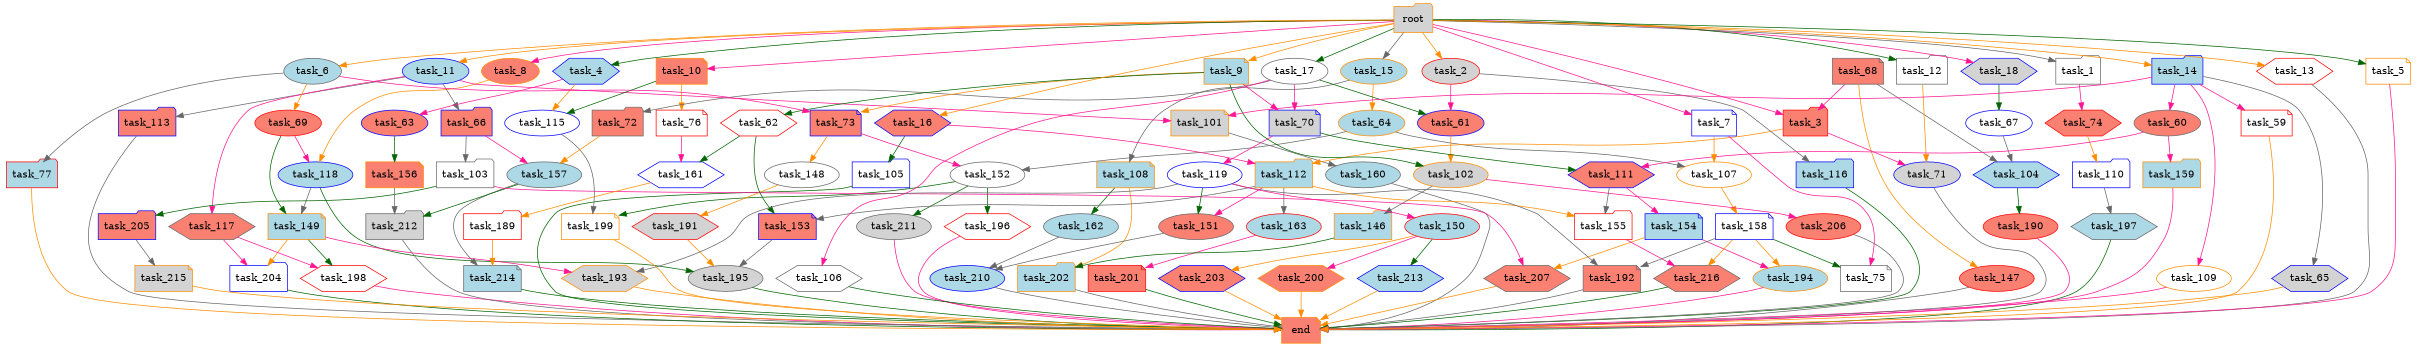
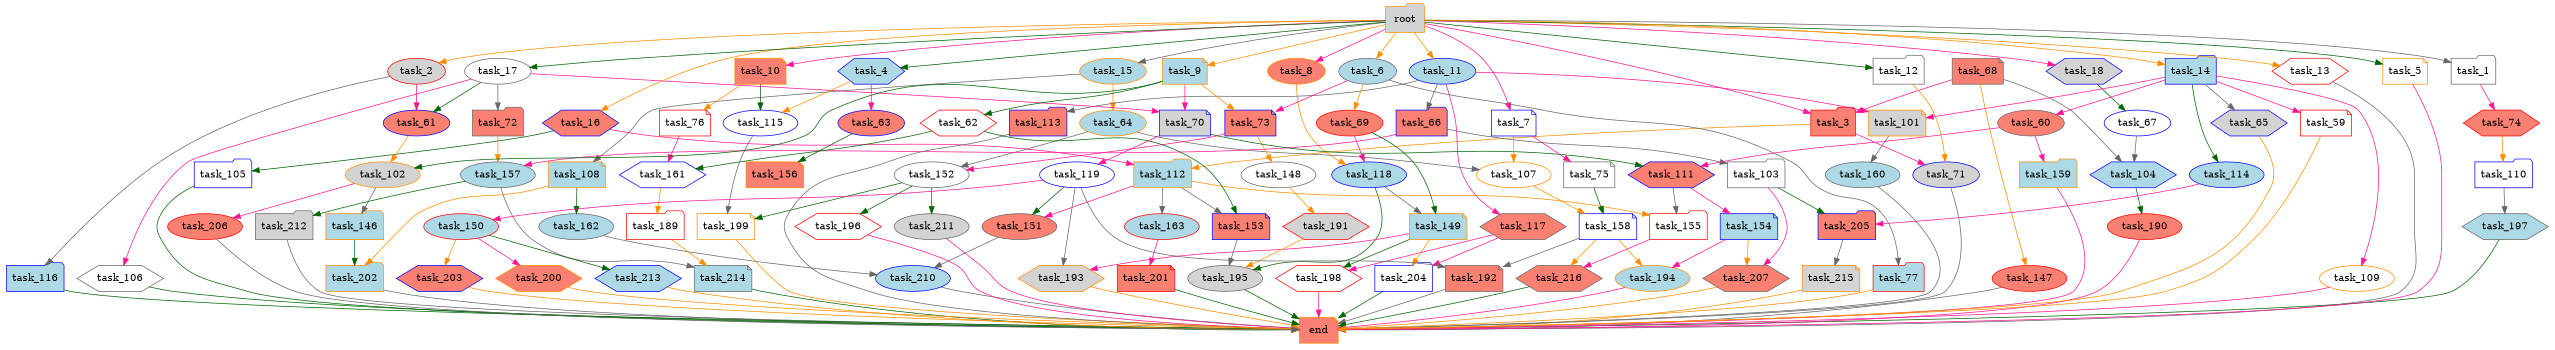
node "task_114": added
edge "task_156" -> "task_212": removed
edge "task_158" -> "task_75": reversed
